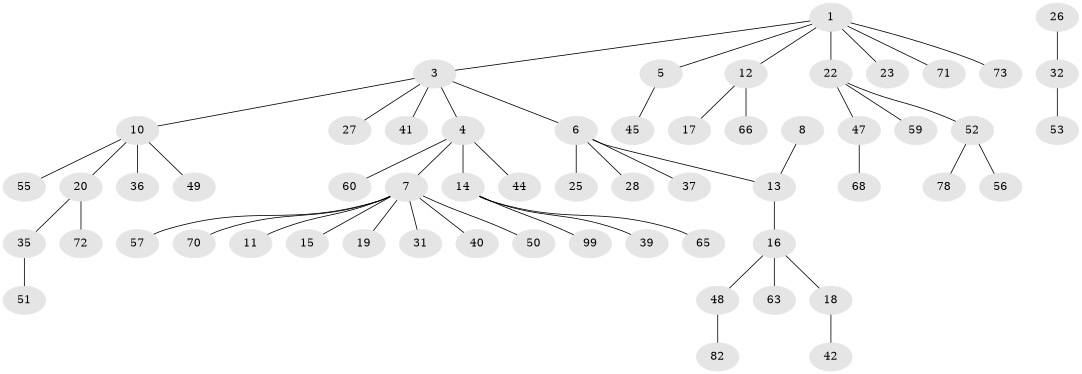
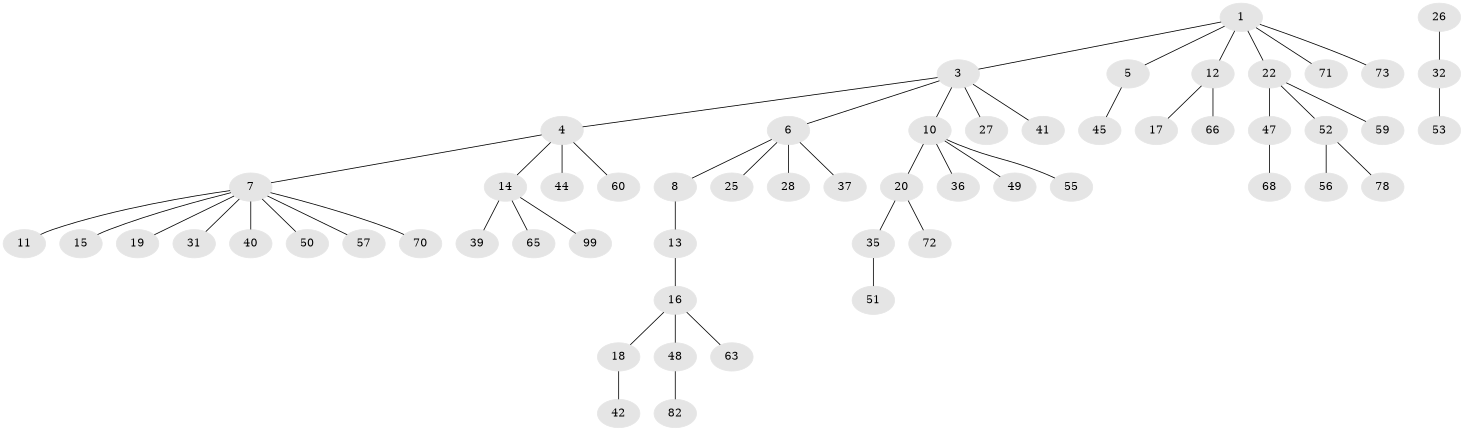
node "23": removed
edge "6" -- "13": now "6" -- "8"
